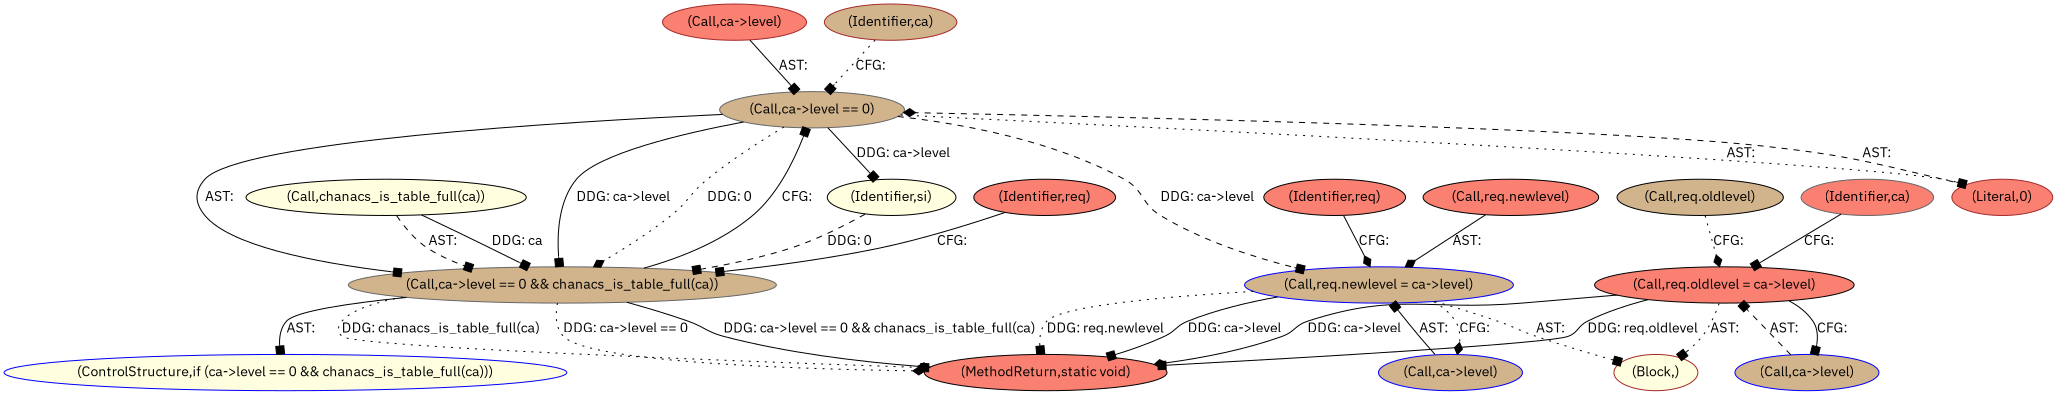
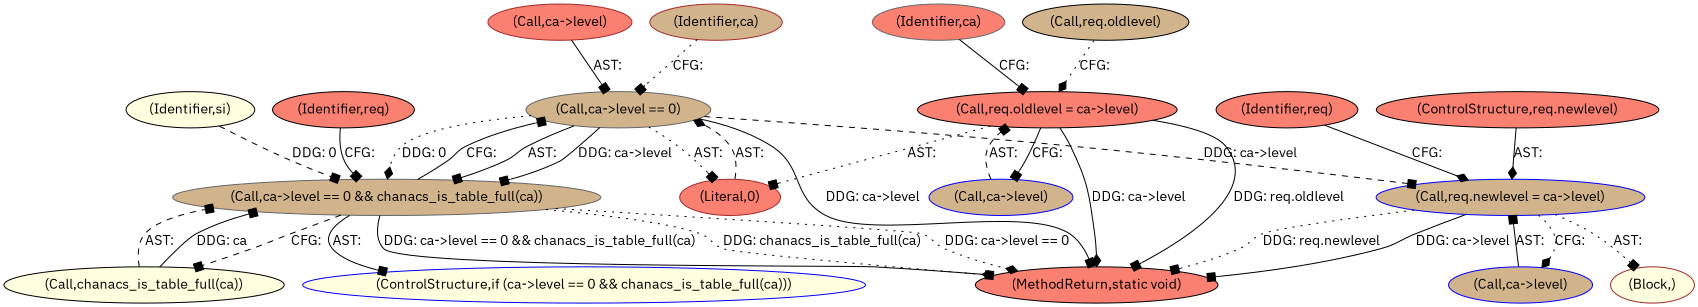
edge "(Call,ca->level == 0)" -> "(Identifier,si)": now "(Call,ca->level == 0)" -> "(MethodReturn,static void)"
node "(Call,req.newlevel)": label "(Call,req.newlevel)" -> "(ControlStructure,req.newlevel)"
edge "(Call,ca->level == 0 && chanacs_is_table_full(ca))" -> "(Call,chanacs_is_table_full(ca))": added, label "CFG:"
edge "(Call,req.oldlevel = ca->level)" -> "(Block,)": now "(Call,req.oldlevel = ca->level)" -> "(Literal,0)"
